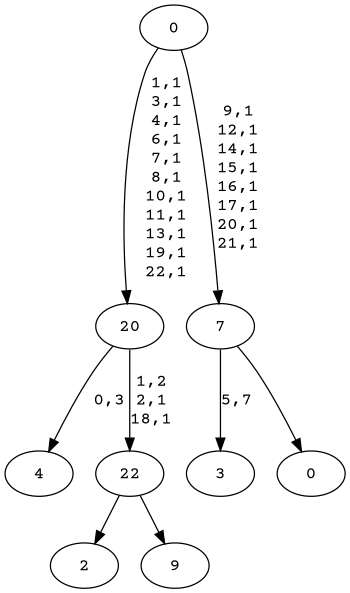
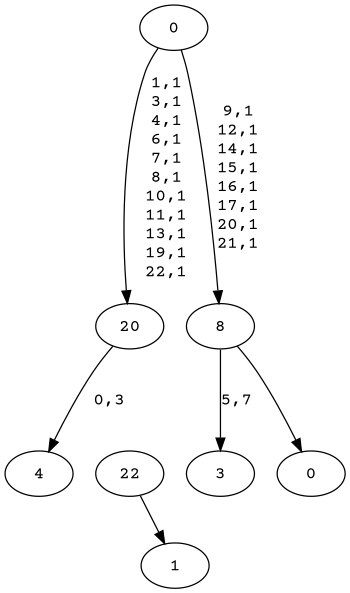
node "7": label "7" -> "8"
edge "20" -> "22": removed, label "1,2 2,1 18,1"
node "2": removed
node "9": label "9" -> "1"
